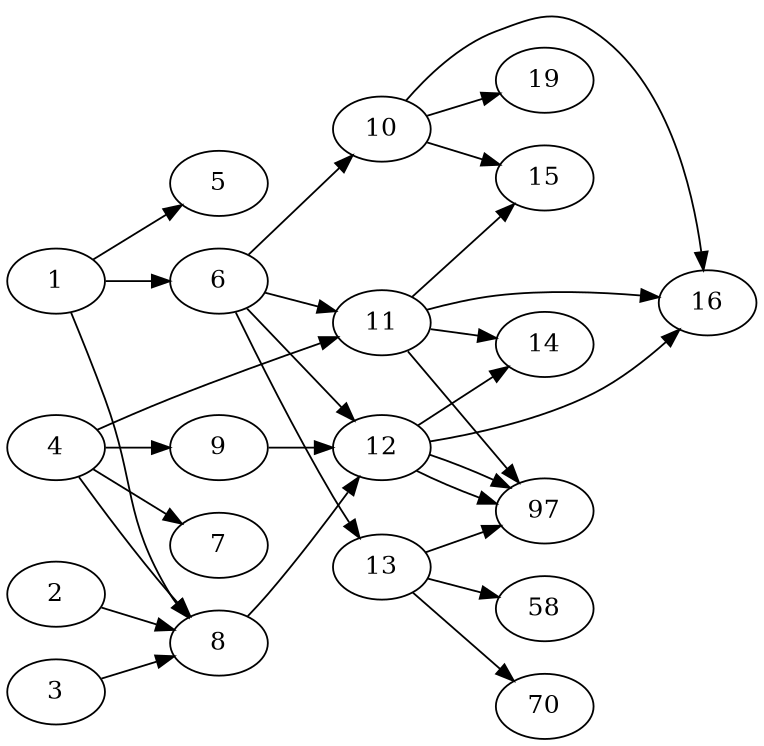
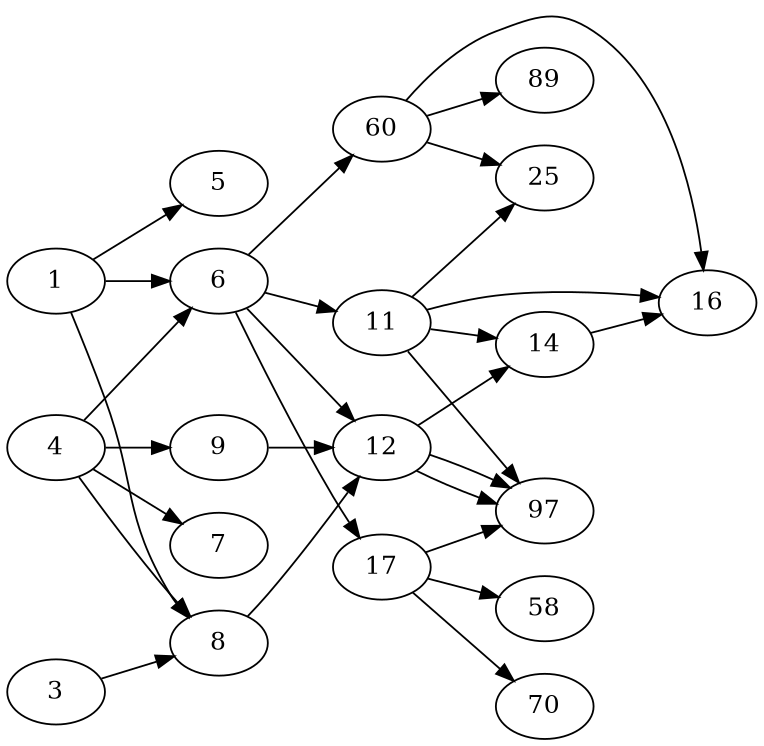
node "19": label "19" -> "89"
node "10": label "10" -> "60"
node "15": label "15" -> "25"
edge "4" -> "11": now "4" -> "6"
edge "12" -> "16": now "14" -> "16"
node "13": label "13" -> "17"
node "2": removed
